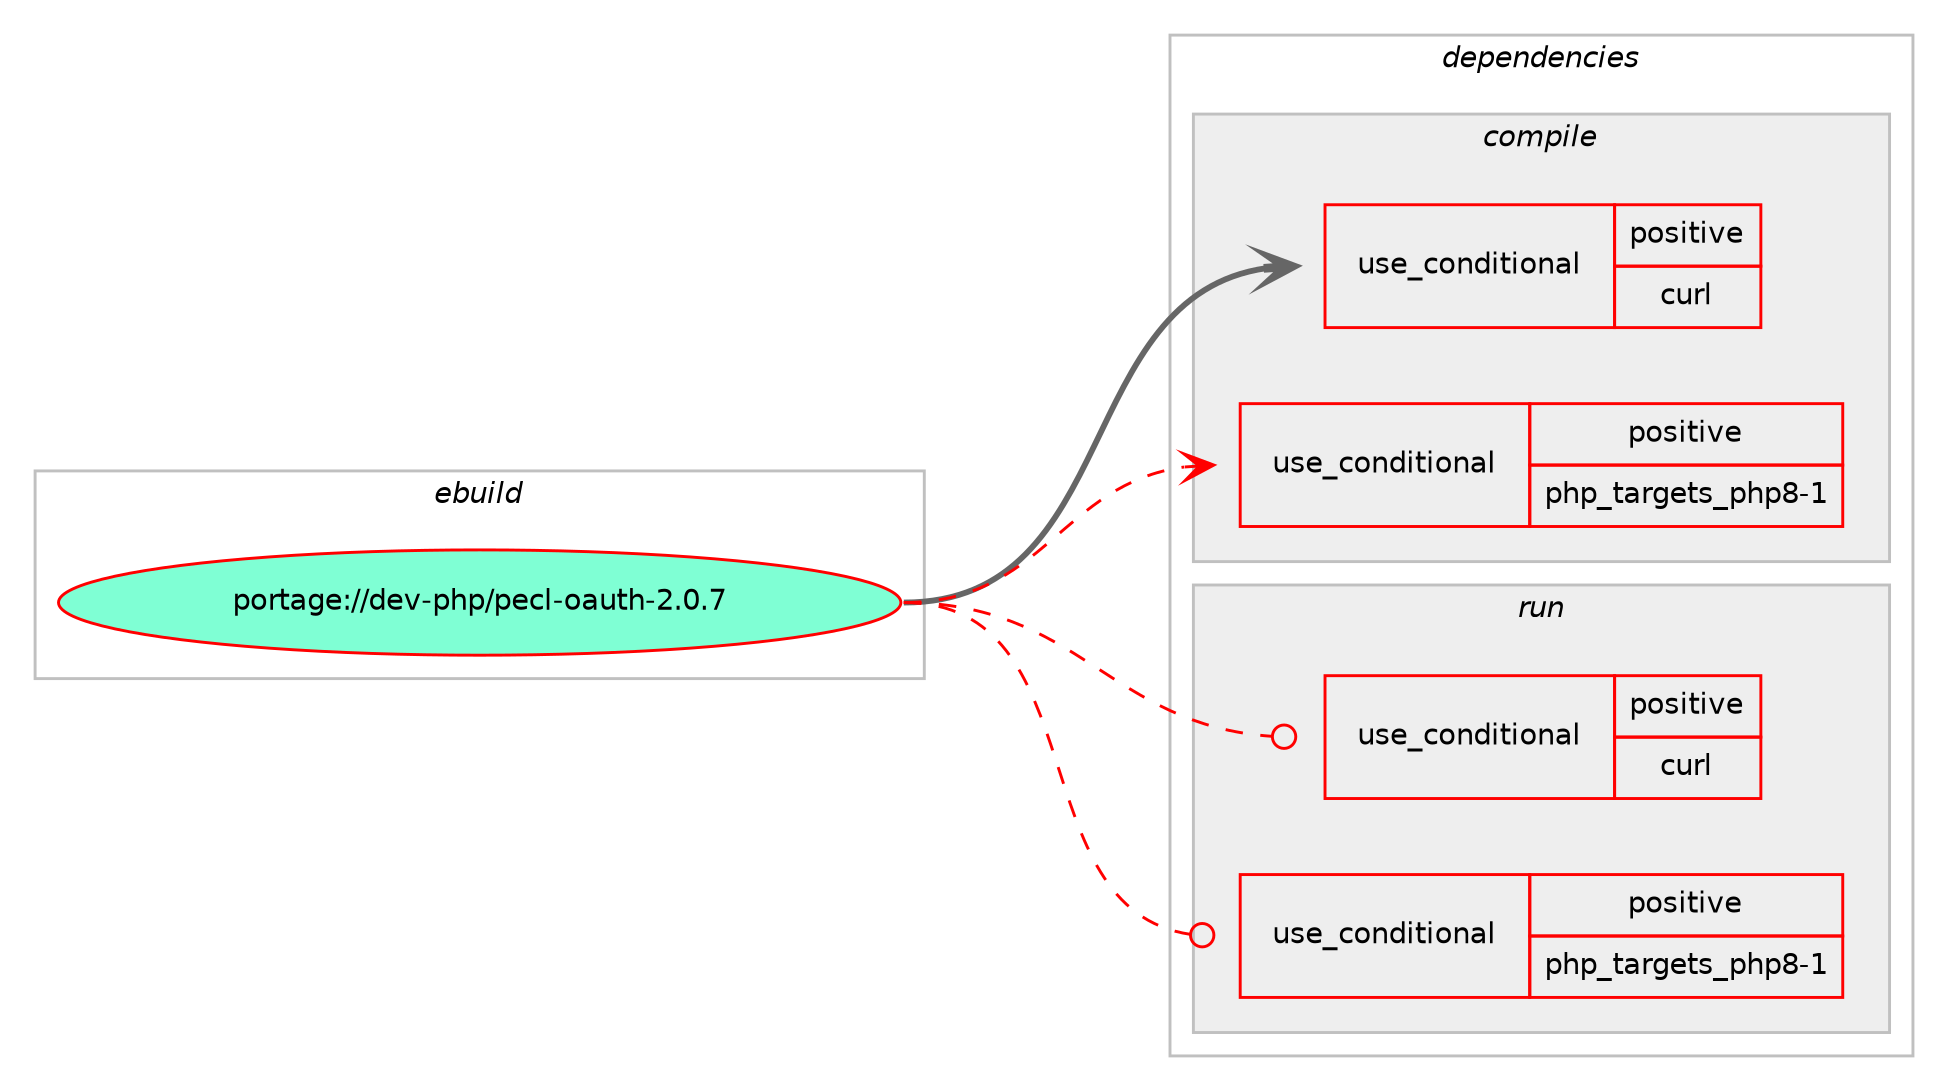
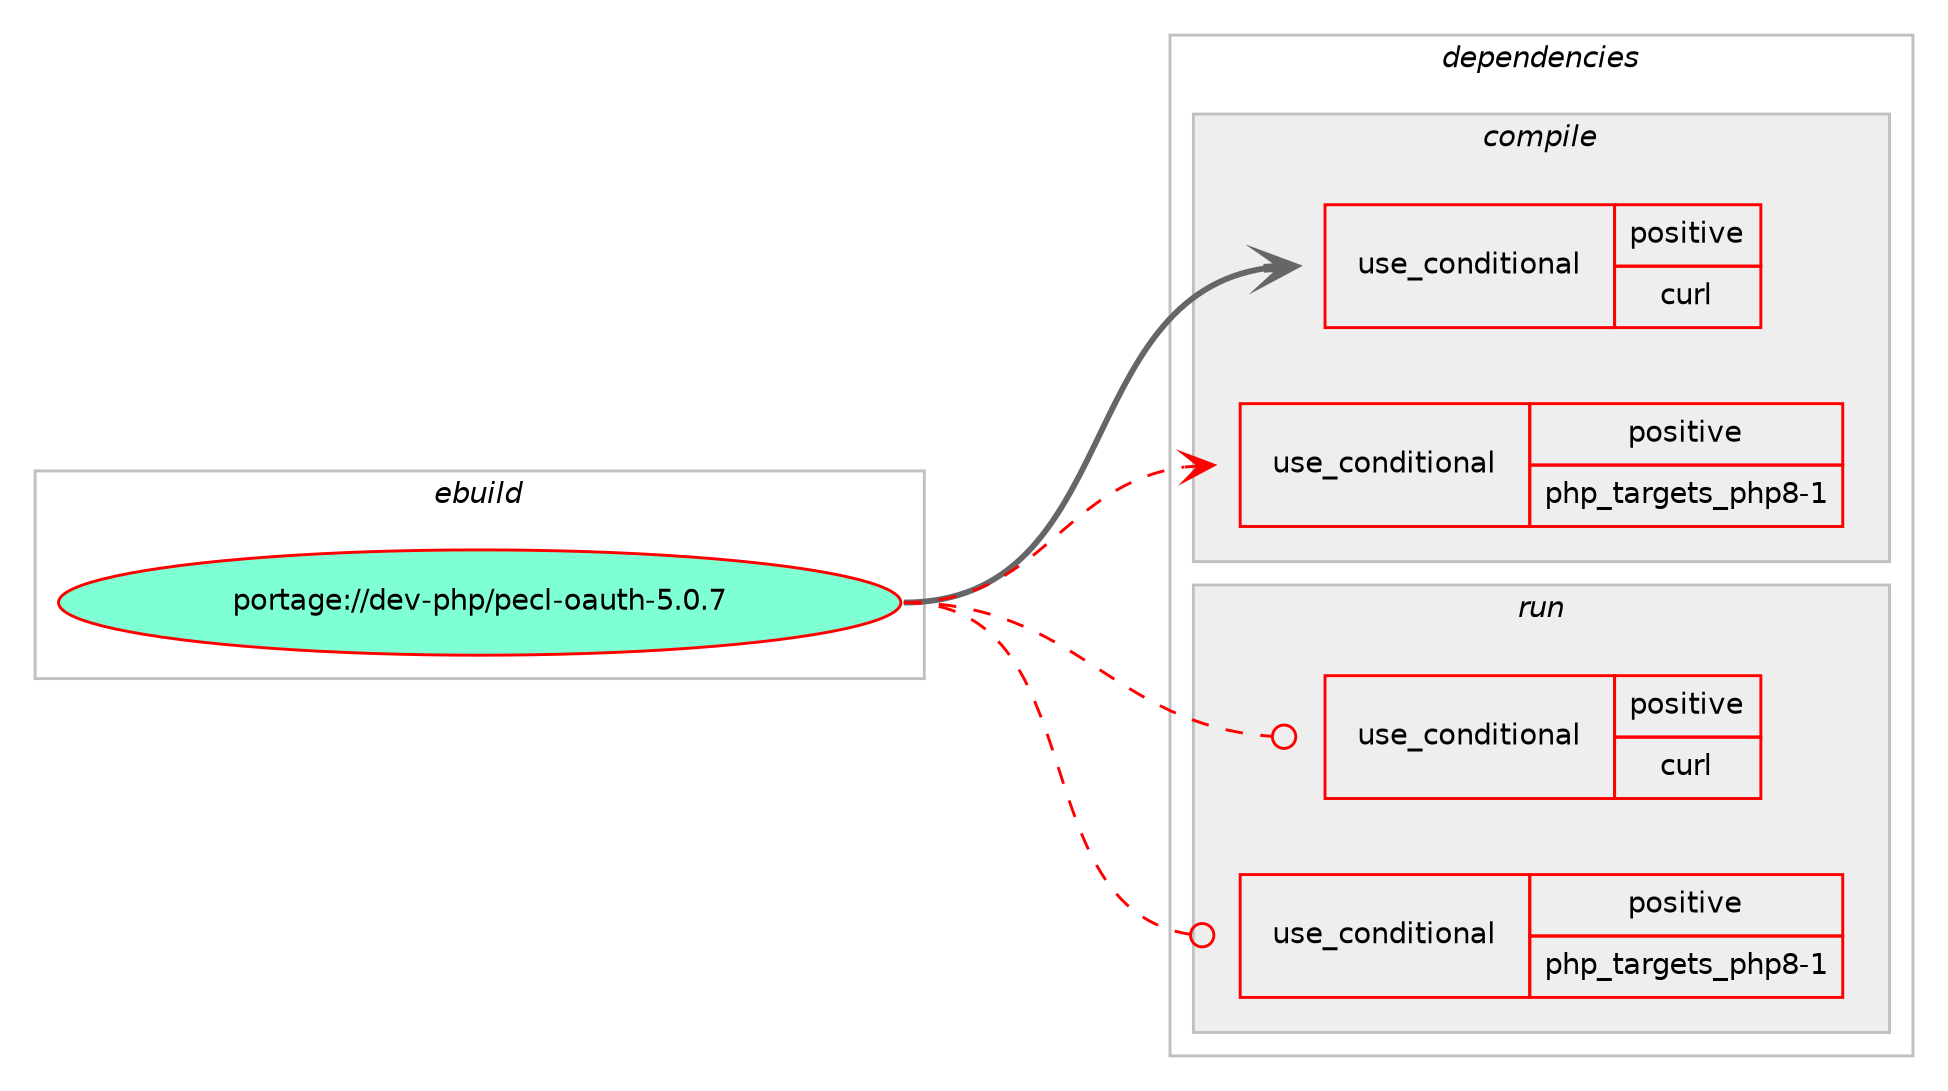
node "portage://dev-php/pecl-oauth-2.0.7": label "portage://dev-php/pecl-oauth-2.0.7" -> "portage://dev-php/pecl-oauth-5.0.7"
